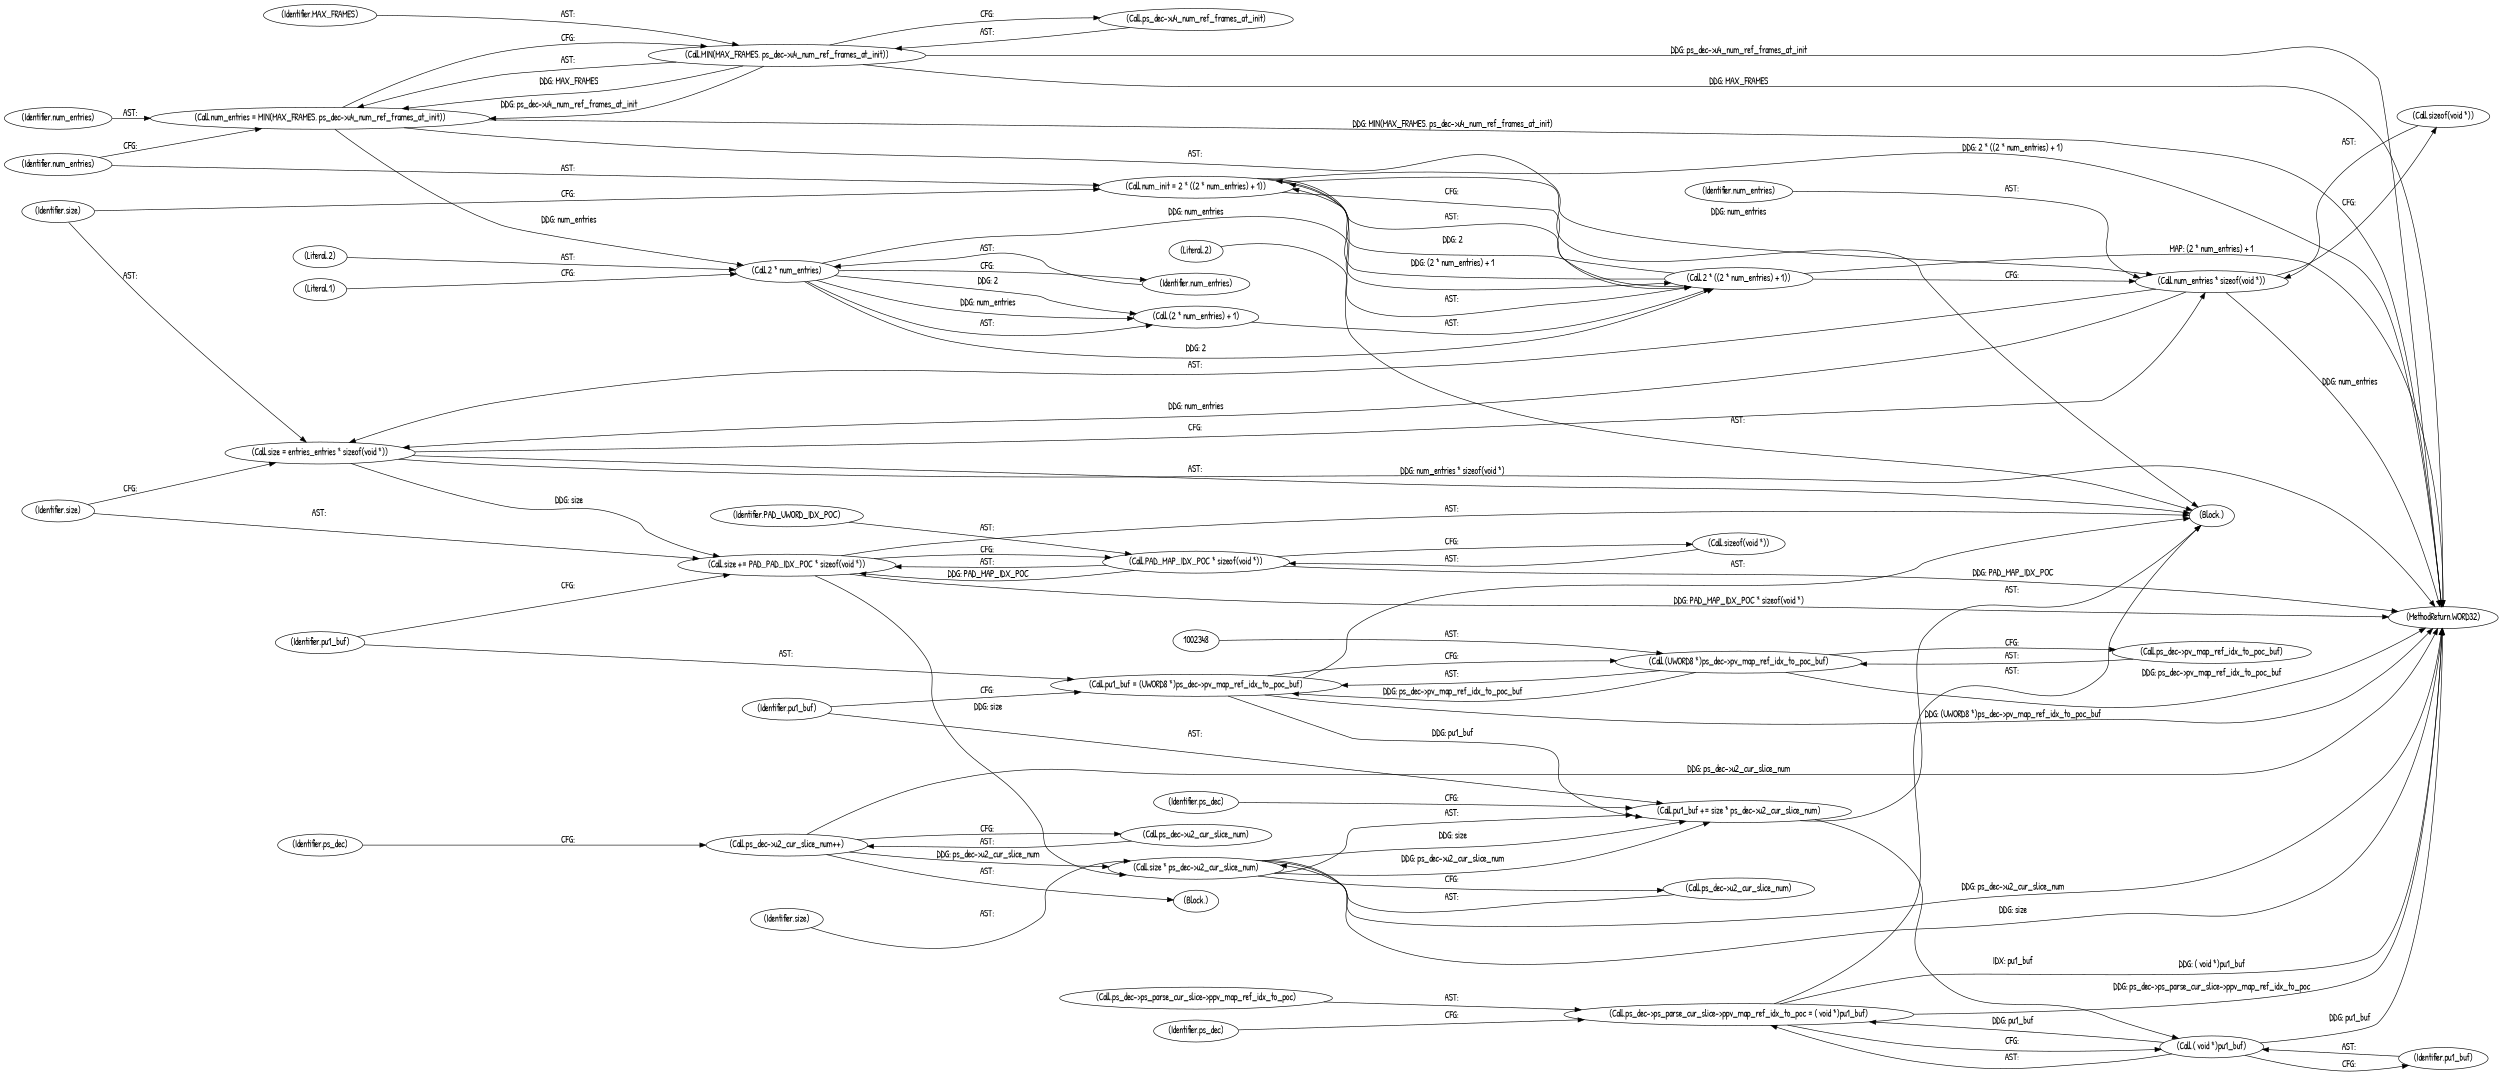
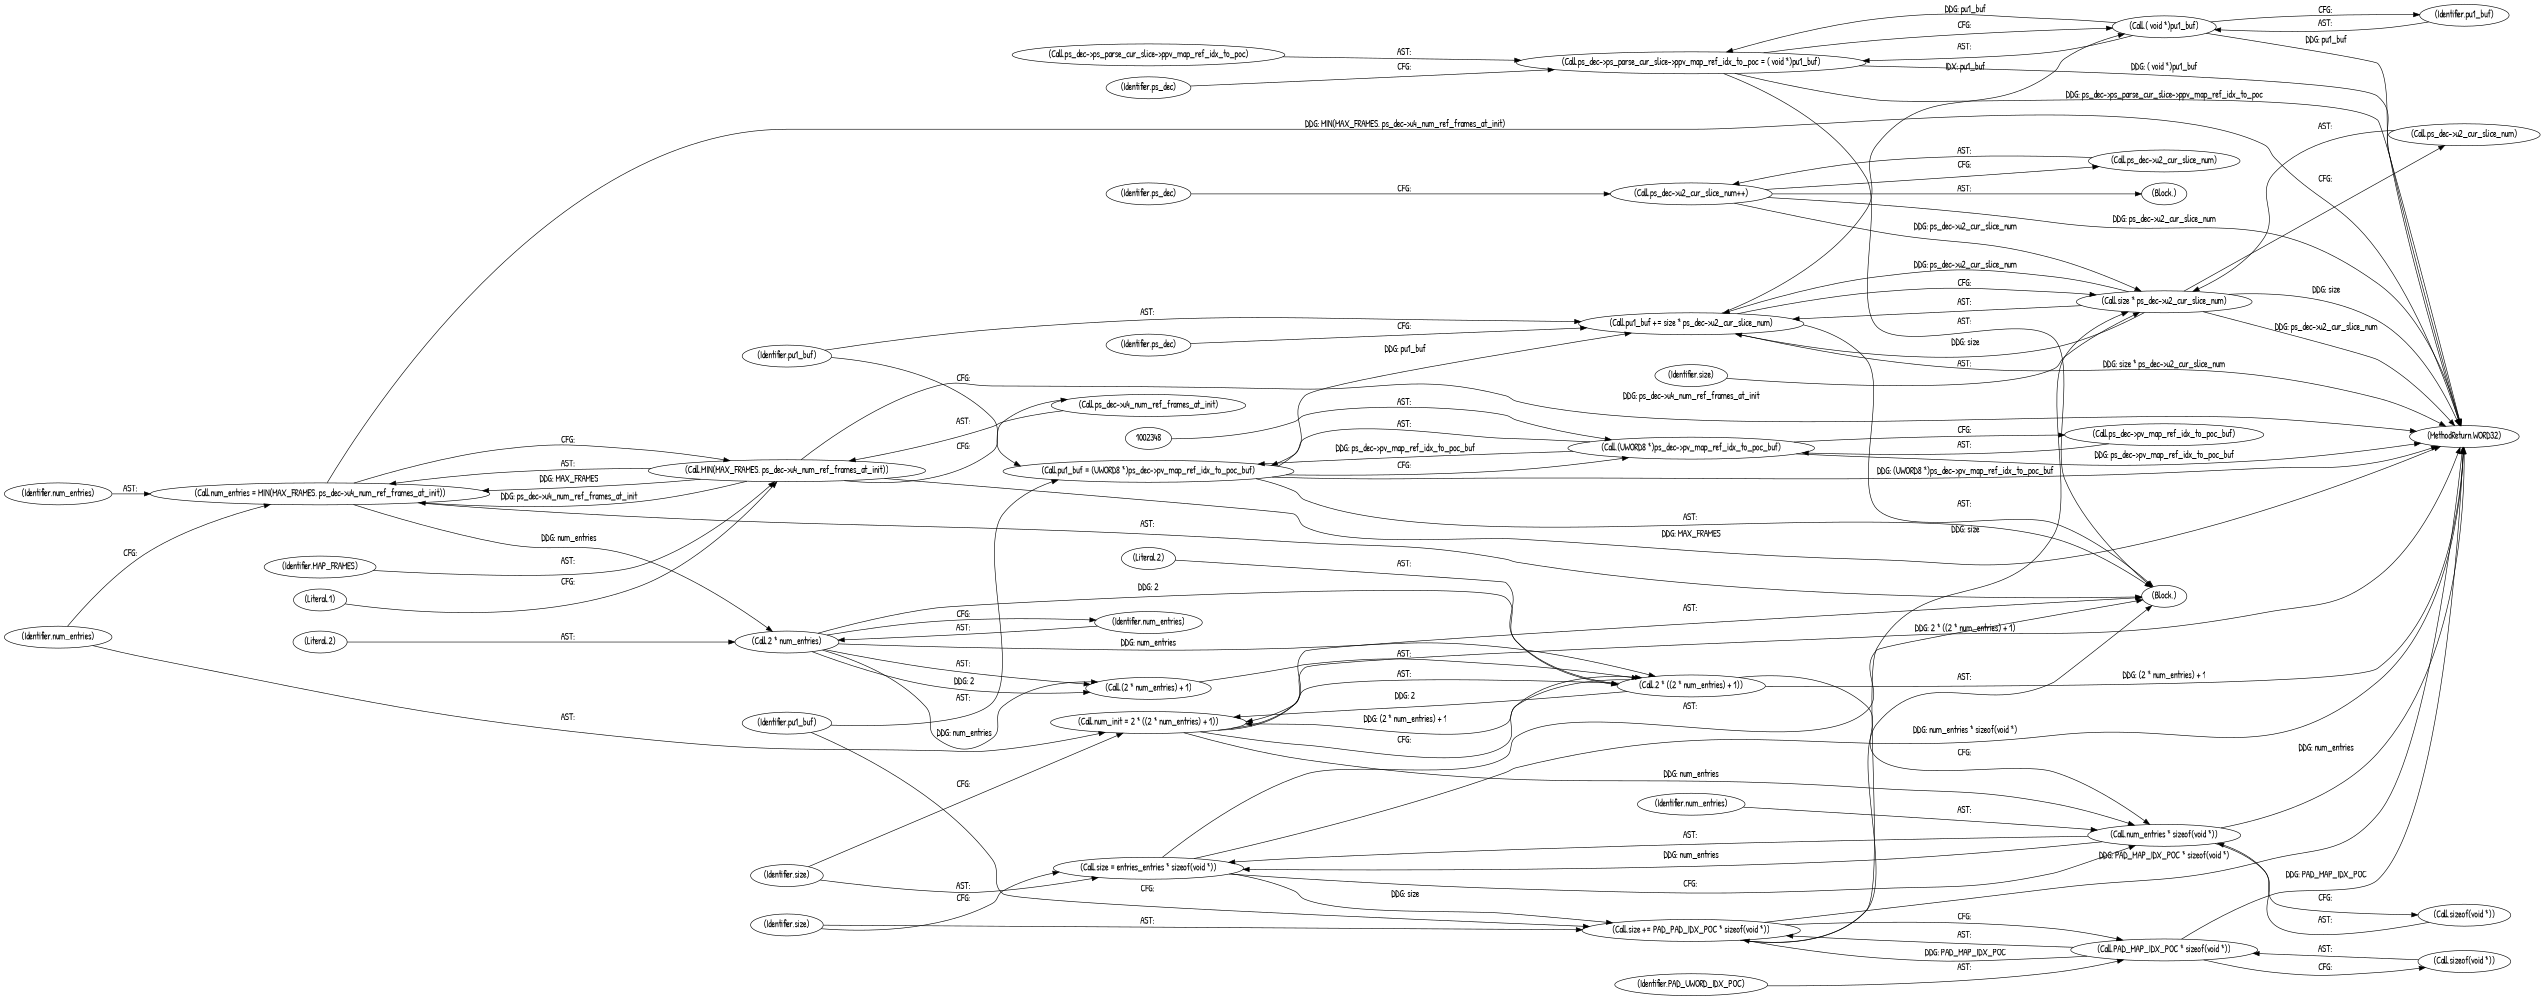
node "(Identifier,MAX_FRAMES)": label "(Identifier,MAX_FRAMES)" -> "(Identifier,MAP_FRAMES)"
edge "(Call,2 * ((2 * num_entries) + 1))" -> "(MethodReturn,WORD32)": label "MAP: (2 * num_entries) + 1" -> "DDG: (2 * num_entries) + 1"
edge "(Literal,1)" -> "(Call,2 * num_entries)": now "(Literal,1)" -> "(Call,MIN(MAX_FRAMES, ps_dec->u4_num_ref_frames_at_init))"
edge "(Call,pu1_buf += size * ps_dec->u2_cur_slice_num)" -> "(Call,size * ps_dec->u2_cur_slice_num)": added, label "CFG:"
edge "(Call,pu1_buf += size * ps_dec->u2_cur_slice_num)" -> "(MethodReturn,WORD32)": added, label "DDG: size * ps_dec->u2_cur_slice_num"
